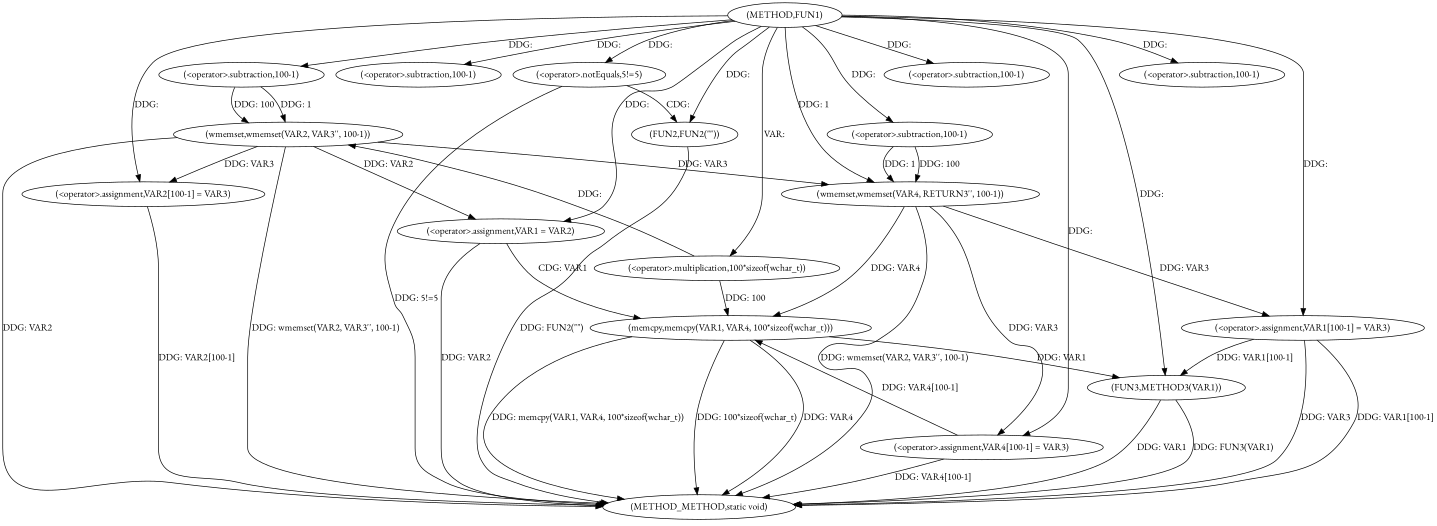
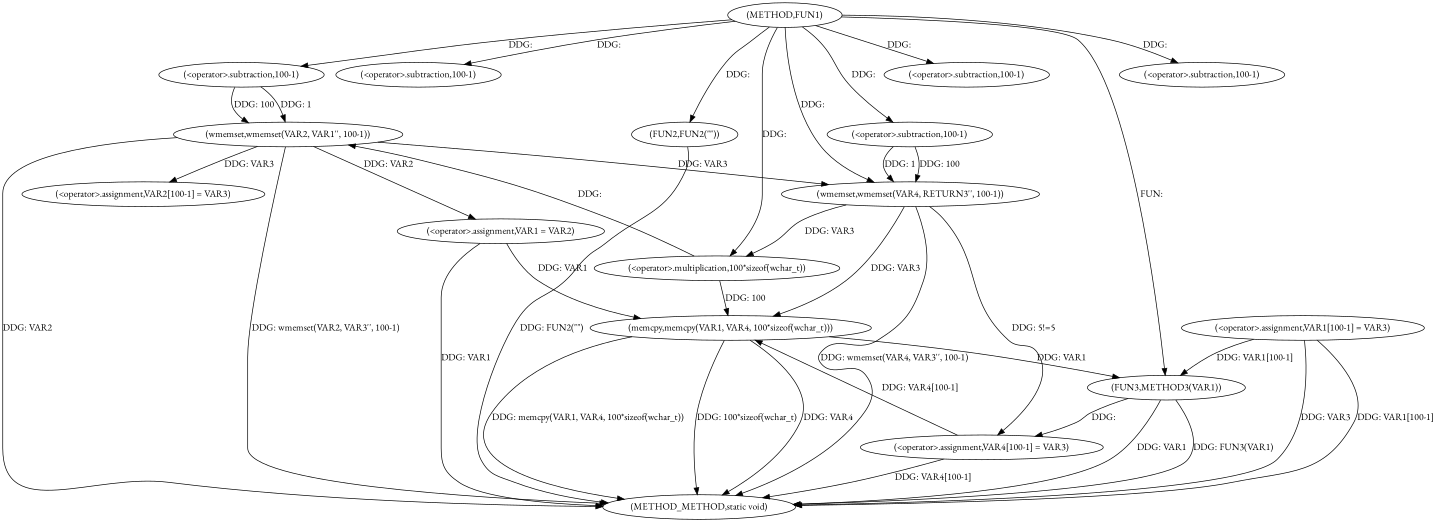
edge "(METHOD,FUN1)" -> "(<operator>.assignment,VAR2[100-1] = VAR3)": removed, label "DDG:"
edge "(METHOD,FUN1)" -> "(<operator>.assignment,VAR1[100-1] = VAR3)": removed, label "DDG:"
node "(<operator>.notEquals,5!=5)": removed
edge "(METHOD,FUN1)" -> "(<operator>.assignment,VAR1 = VAR2)": removed, label "DDG:"
edge "(METHOD,FUN1)" -> "(wmemset,wmemset(VAR4, RETURN3'', 100-1))": label "DDG: 1" -> "DDG: "
node "(wmemset,wmemset(VAR2, VAR3'', 100-1))": label "(wmemset,wmemset(VAR2, VAR3'', 100-1))" -> "(wmemset,wmemset(VAR2, VAR1'', 100-1))"
edge "(METHOD,FUN1)" -> "(<operator>.multiplication,100*sizeof(wchar_t))": label "VAR: " -> "DDG: "
edge "(METHOD,FUN1)" -> "(<operator>.assignment,VAR4[100-1] = VAR3)": now "(FUN3,METHOD3(VAR1))" -> "(<operator>.assignment,VAR4[100-1] = VAR3)"
edge "(METHOD,FUN1)" -> "(FUN3,METHOD3(VAR1))": label "DDG: " -> "FUN: "
edge "(wmemset,wmemset(VAR4, RETURN3'', 100-1))" -> "(<operator>.assignment,VAR1[100-1] = VAR3)": now "(wmemset,wmemset(VAR4, RETURN3'', 100-1))" -> "(<operator>.multiplication,100*sizeof(wchar_t))"
edge "(<operator>.assignment,VAR1 = VAR2)" -> "(memcpy,memcpy(VAR1, VAR4, 100*sizeof(wchar_t)))": label "CDG: VAR1" -> "DDG: VAR1"
edge "(wmemset,wmemset(VAR4, RETURN3'', 100-1))" -> "(memcpy,memcpy(VAR1, VAR4, 100*sizeof(wchar_t)))": label "DDG: VAR4" -> "DDG: VAR3"
edge "(wmemset,wmemset(VAR4, RETURN3'', 100-1))" -> "(<operator>.assignment,VAR4[100-1] = VAR3)": label "DDG: VAR3" -> "DDG: 5!=5"
edge "(<operator>.assignment,VAR1 = VAR2)" -> "(METHOD_METHOD,static void)": label "DDG: VAR2" -> "DDG: VAR1"
edge "(wmemset,wmemset(VAR4, RETURN3'', 100-1))" -> "(METHOD_METHOD,static void)": label "DDG: wmemset(VAR2, VAR3'', 100-1)" -> "DDG: wmemset(VAR4, VAR3'', 100-1)"
edge "(<operator>.assignment,VAR2[100-1] = VAR3)" -> "(METHOD_METHOD,static void)": removed, label "DDG: VAR2[100-1]"
